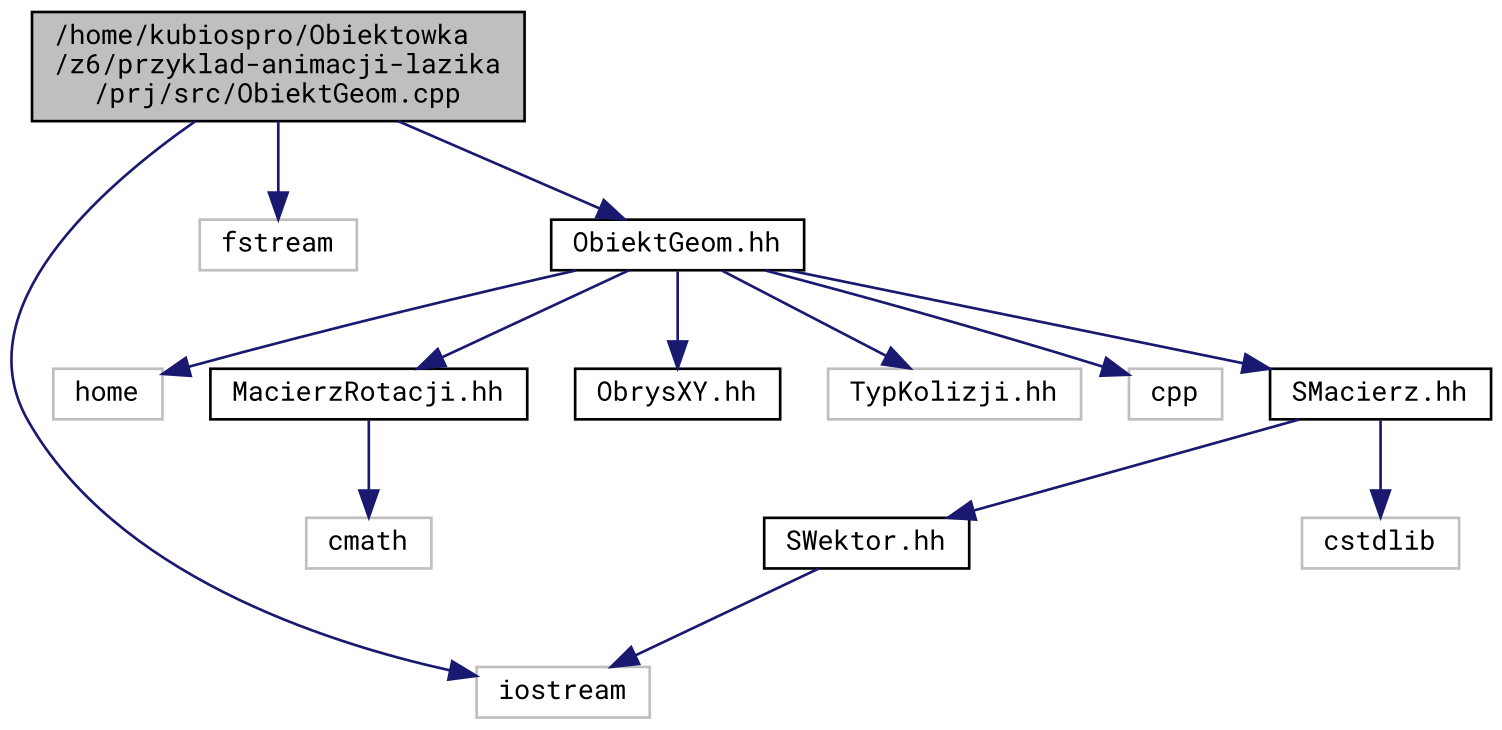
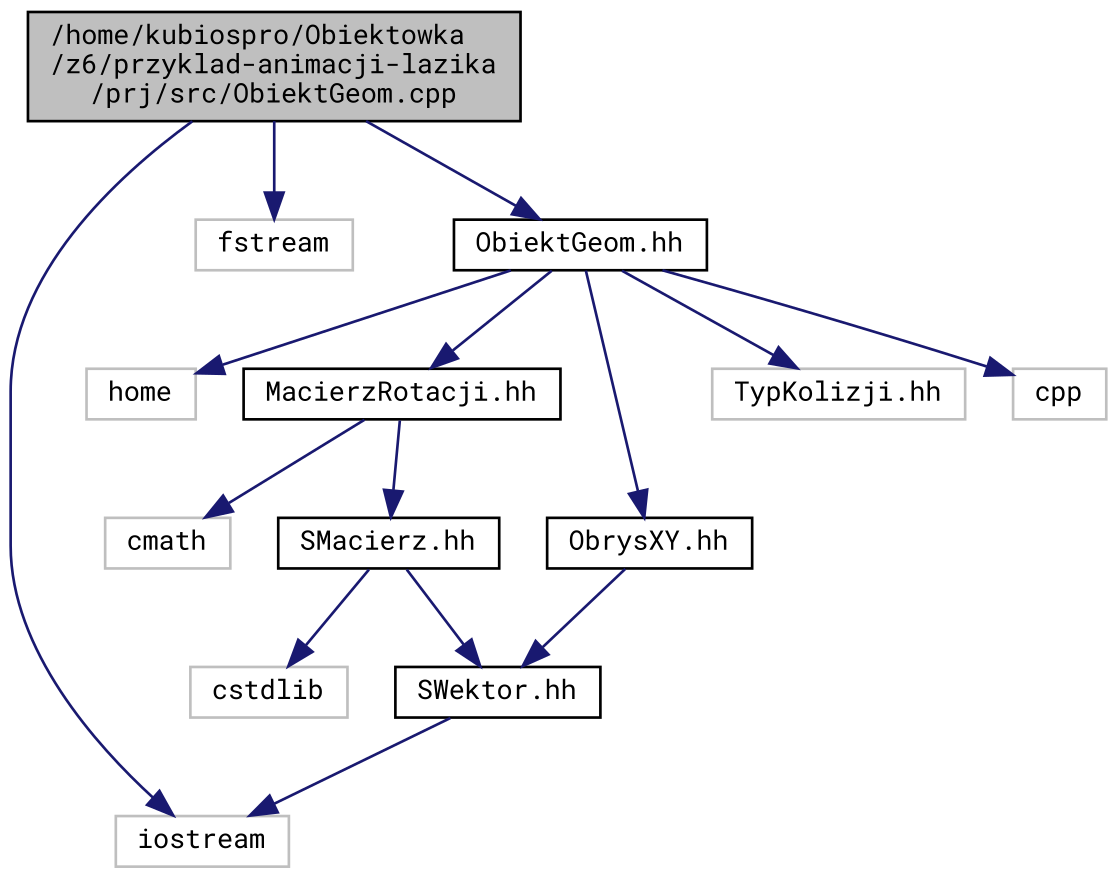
edge "ObiektGeom.hh" -> "SMacierz.hh": now "MacierzRotacji.hh" -> "SMacierz.hh"
edge "ObrysXY.hh" -> "SWektor.hh": added
